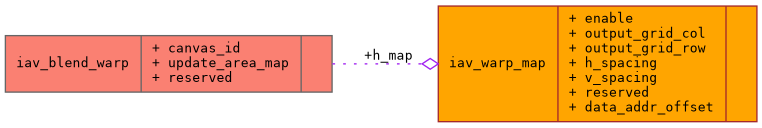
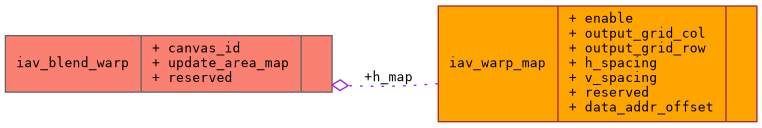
edge "iav_blend_warp" -> "iav_warp_map": reversed
